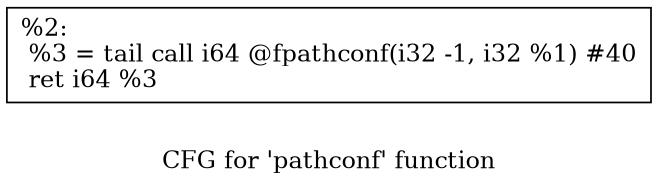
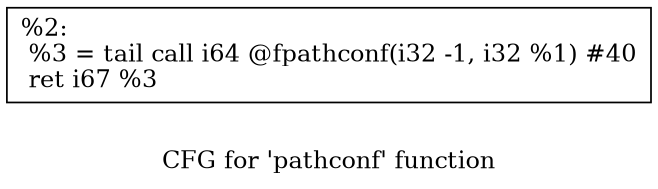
node "%2:": text "ret i64 %3" -> "ret i67 %3"
